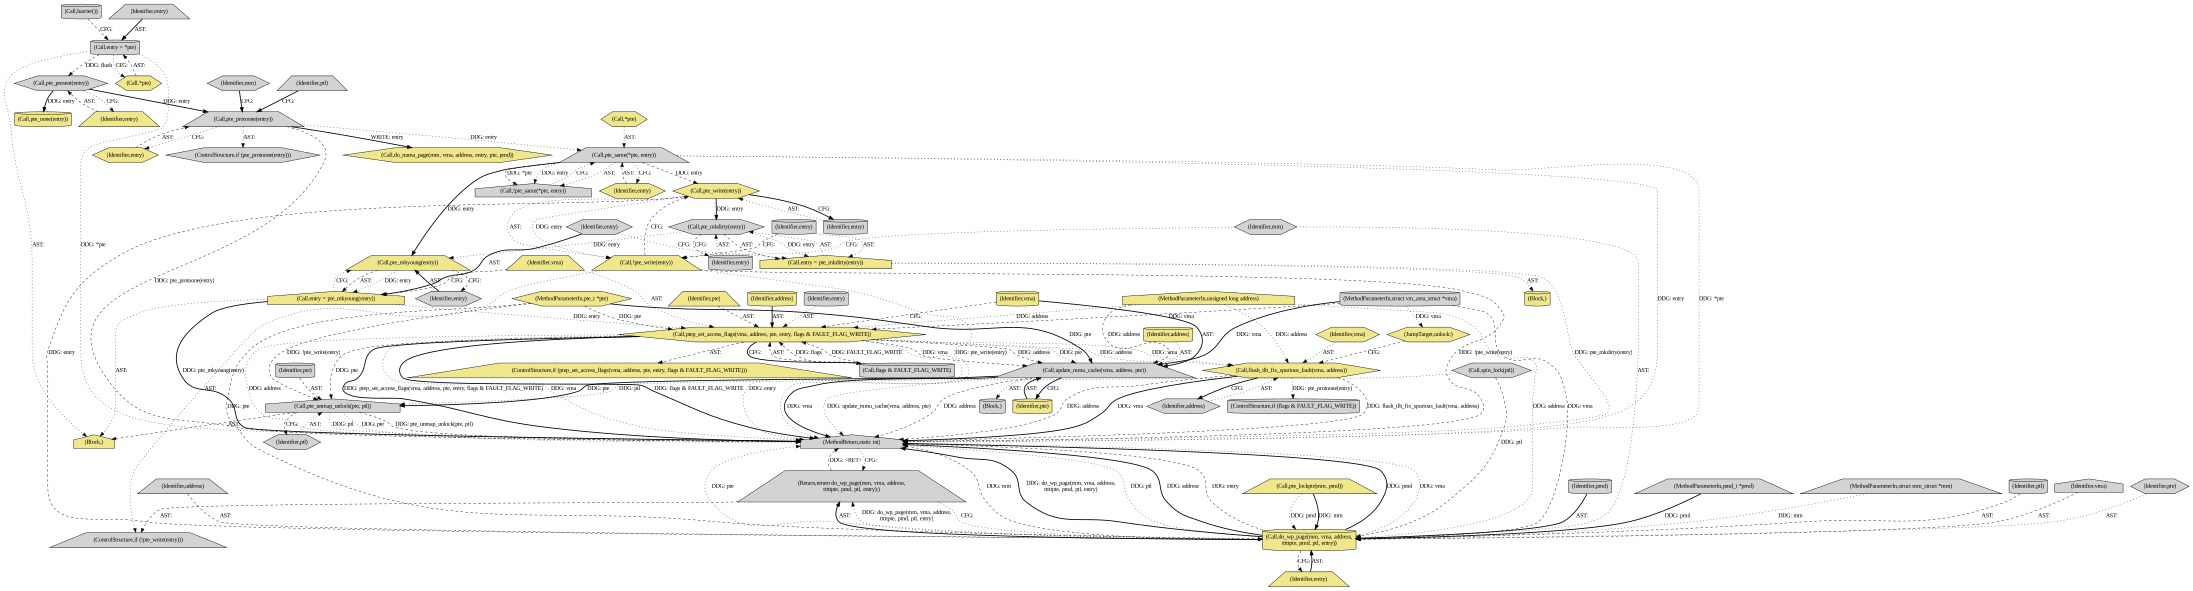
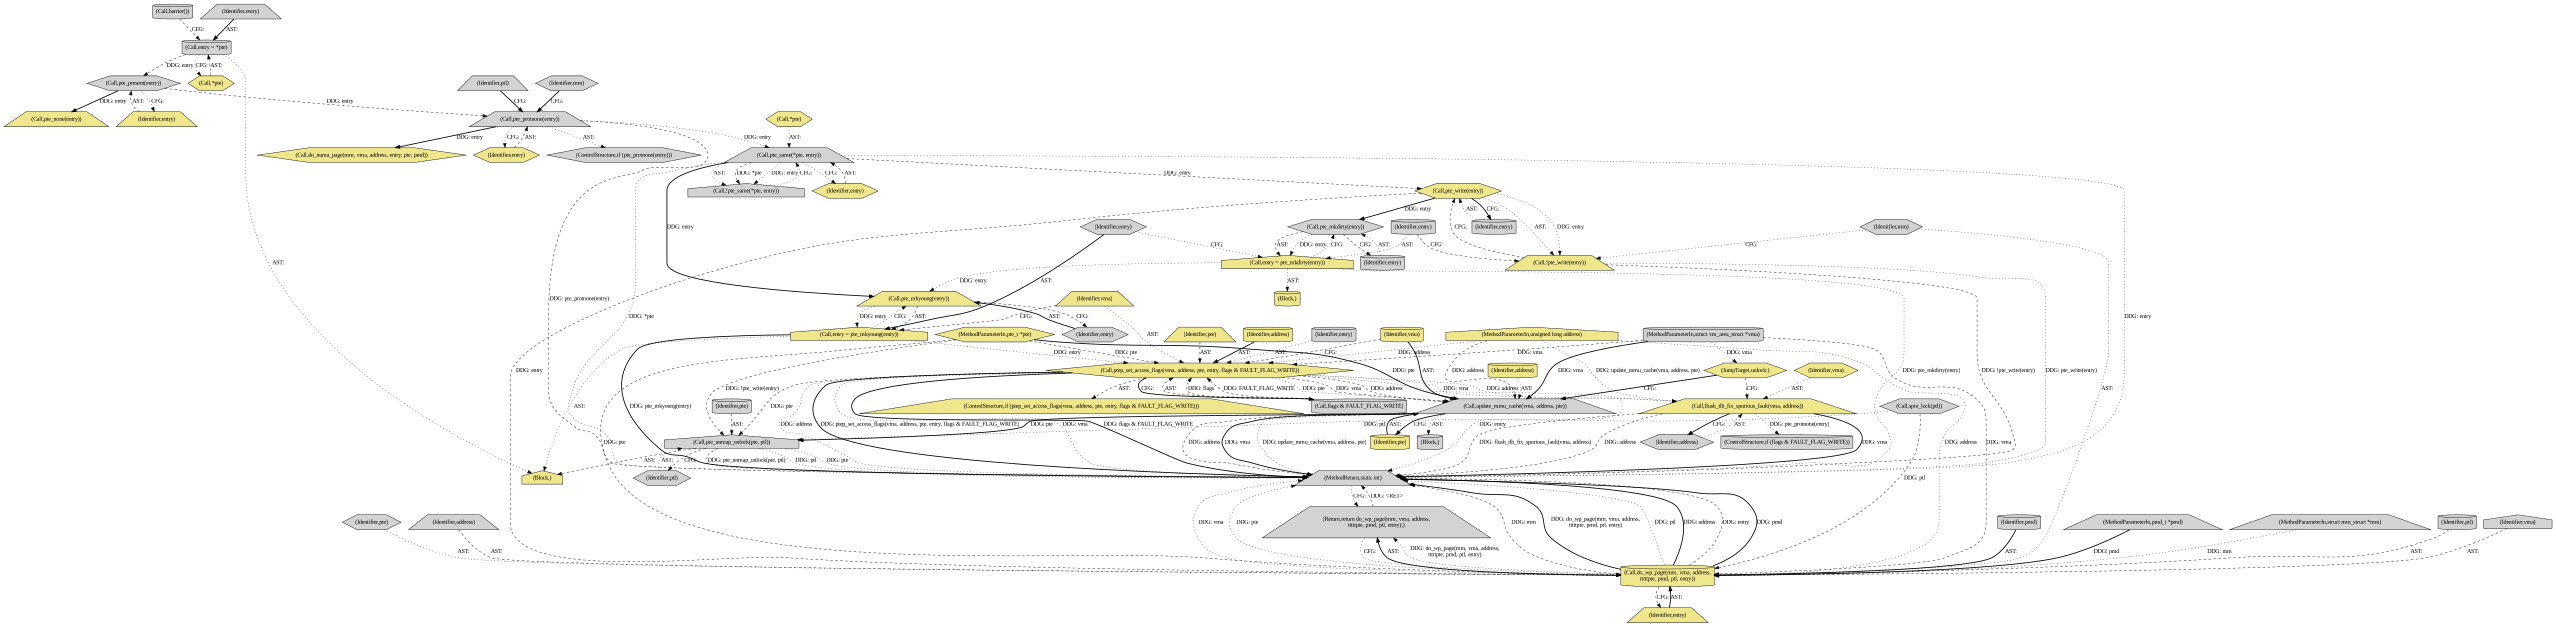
edge "(Call,entry = *pte)" -> "(Call,pte_present(entry))": label "DDG: flush" -> "DDG: entry"
edge "(Call,pte_present(entry))" -> "(Call,pte_protnone(entry))": style bold -> dashed
node "(Call,pte_none(entry))": shape cylinder -> trapezium
edge "(Call,pte_protnone(entry))" -> "(Call,do_numa_page(mm, vma, address, entry, pte, pmd))": label "WRITE: entry" -> "DDG: entry"
edge "(Call,pte_mkdirty(entry))" -> "(Call,pte_mkyoung(entry))": now "(Call,entry = pte_mkdirty(entry))" -> "(Call,pte_mkyoung(entry))"
edge "(Call,entry = pte_mkdirty(entry))" -> "(Call,pte_mkdirty(entry))": label "AST: " -> "CFG: "
edge "(MethodParameterIn,unsigned long address)" -> "(Call,flush_tlb_fix_spurious_fault(vma, address))": label "DDG: address" -> "DDG: update_mmu_cache(vma, address, pte)"
node "(Call,flush_tlb_fix_spurious_fault(vma, address))": shape hexagon -> trapezium
edge "(JumpTarget,unlock:)" -> "(Call,update_mmu_cache(vma, address, pte))": added, label "CFG:"
edge "(Call,entry = *pte)" -> "(MethodReturn,static int)": removed, label "DDG: *pte"
node "(MethodReturn,static int)": shape house -> trapezium
node "(Call,pte_lockptr(mm, pmd))": removed
node "(ControlStructure,if (!pte_write(entry)))": removed
